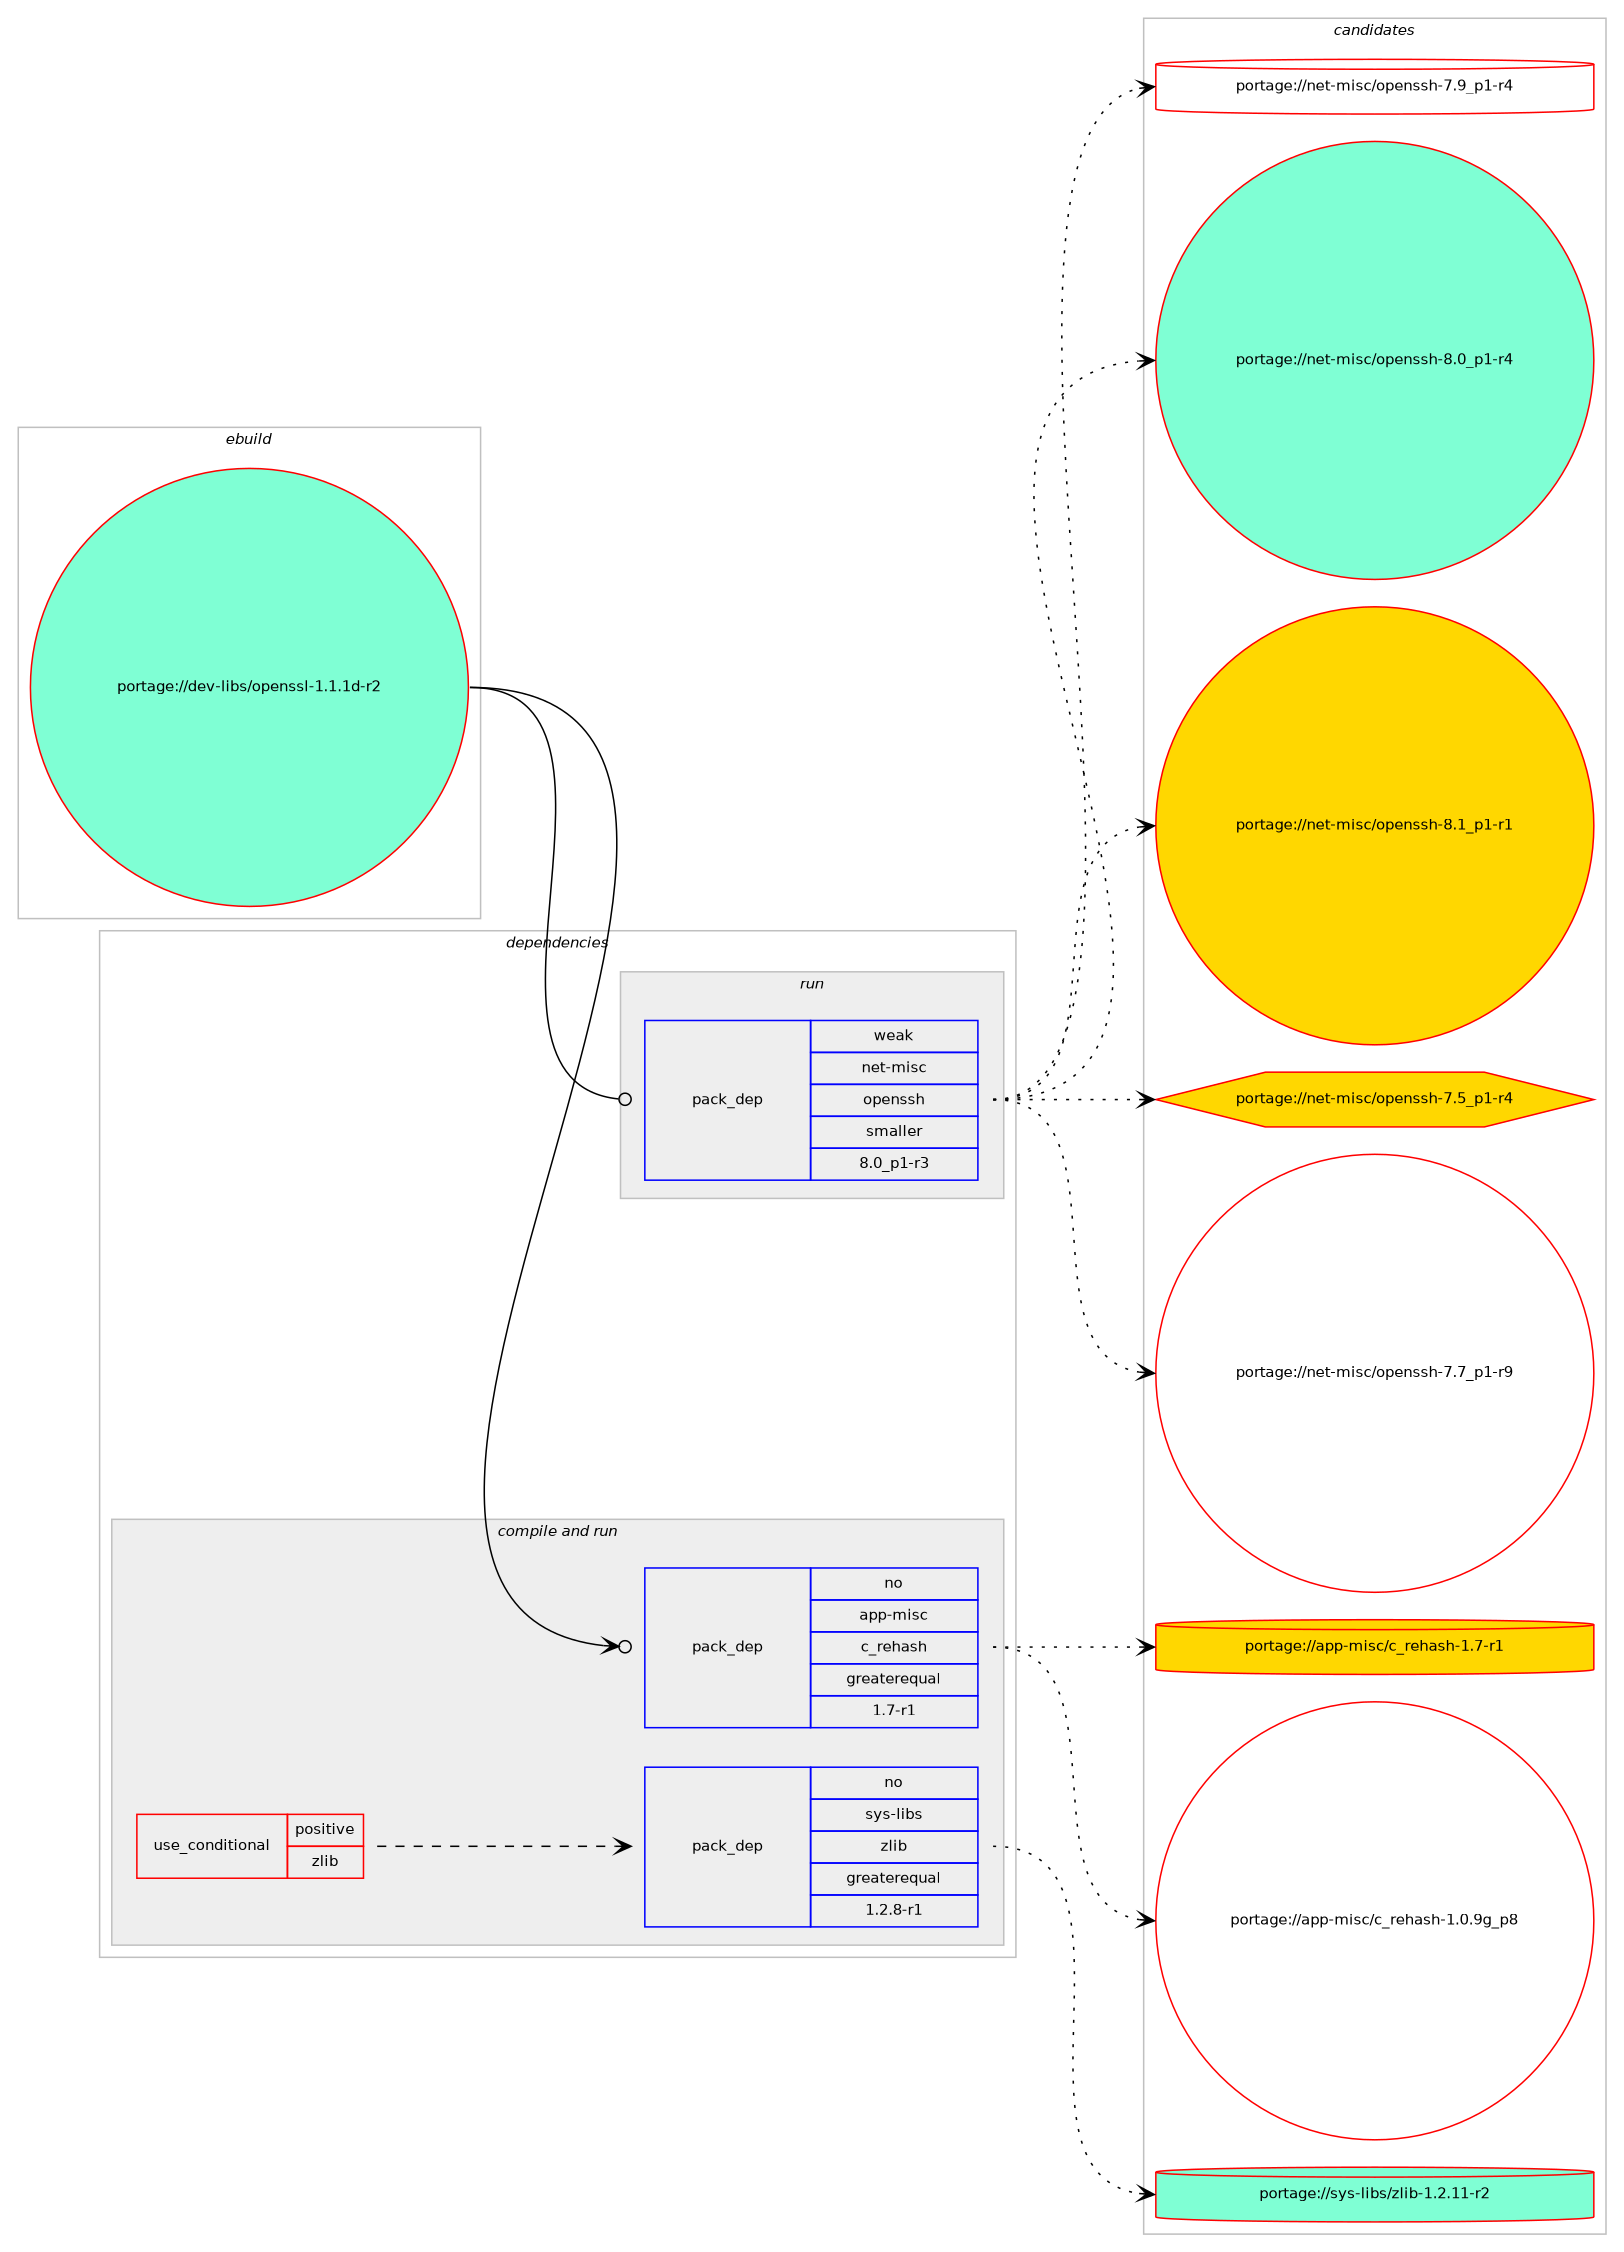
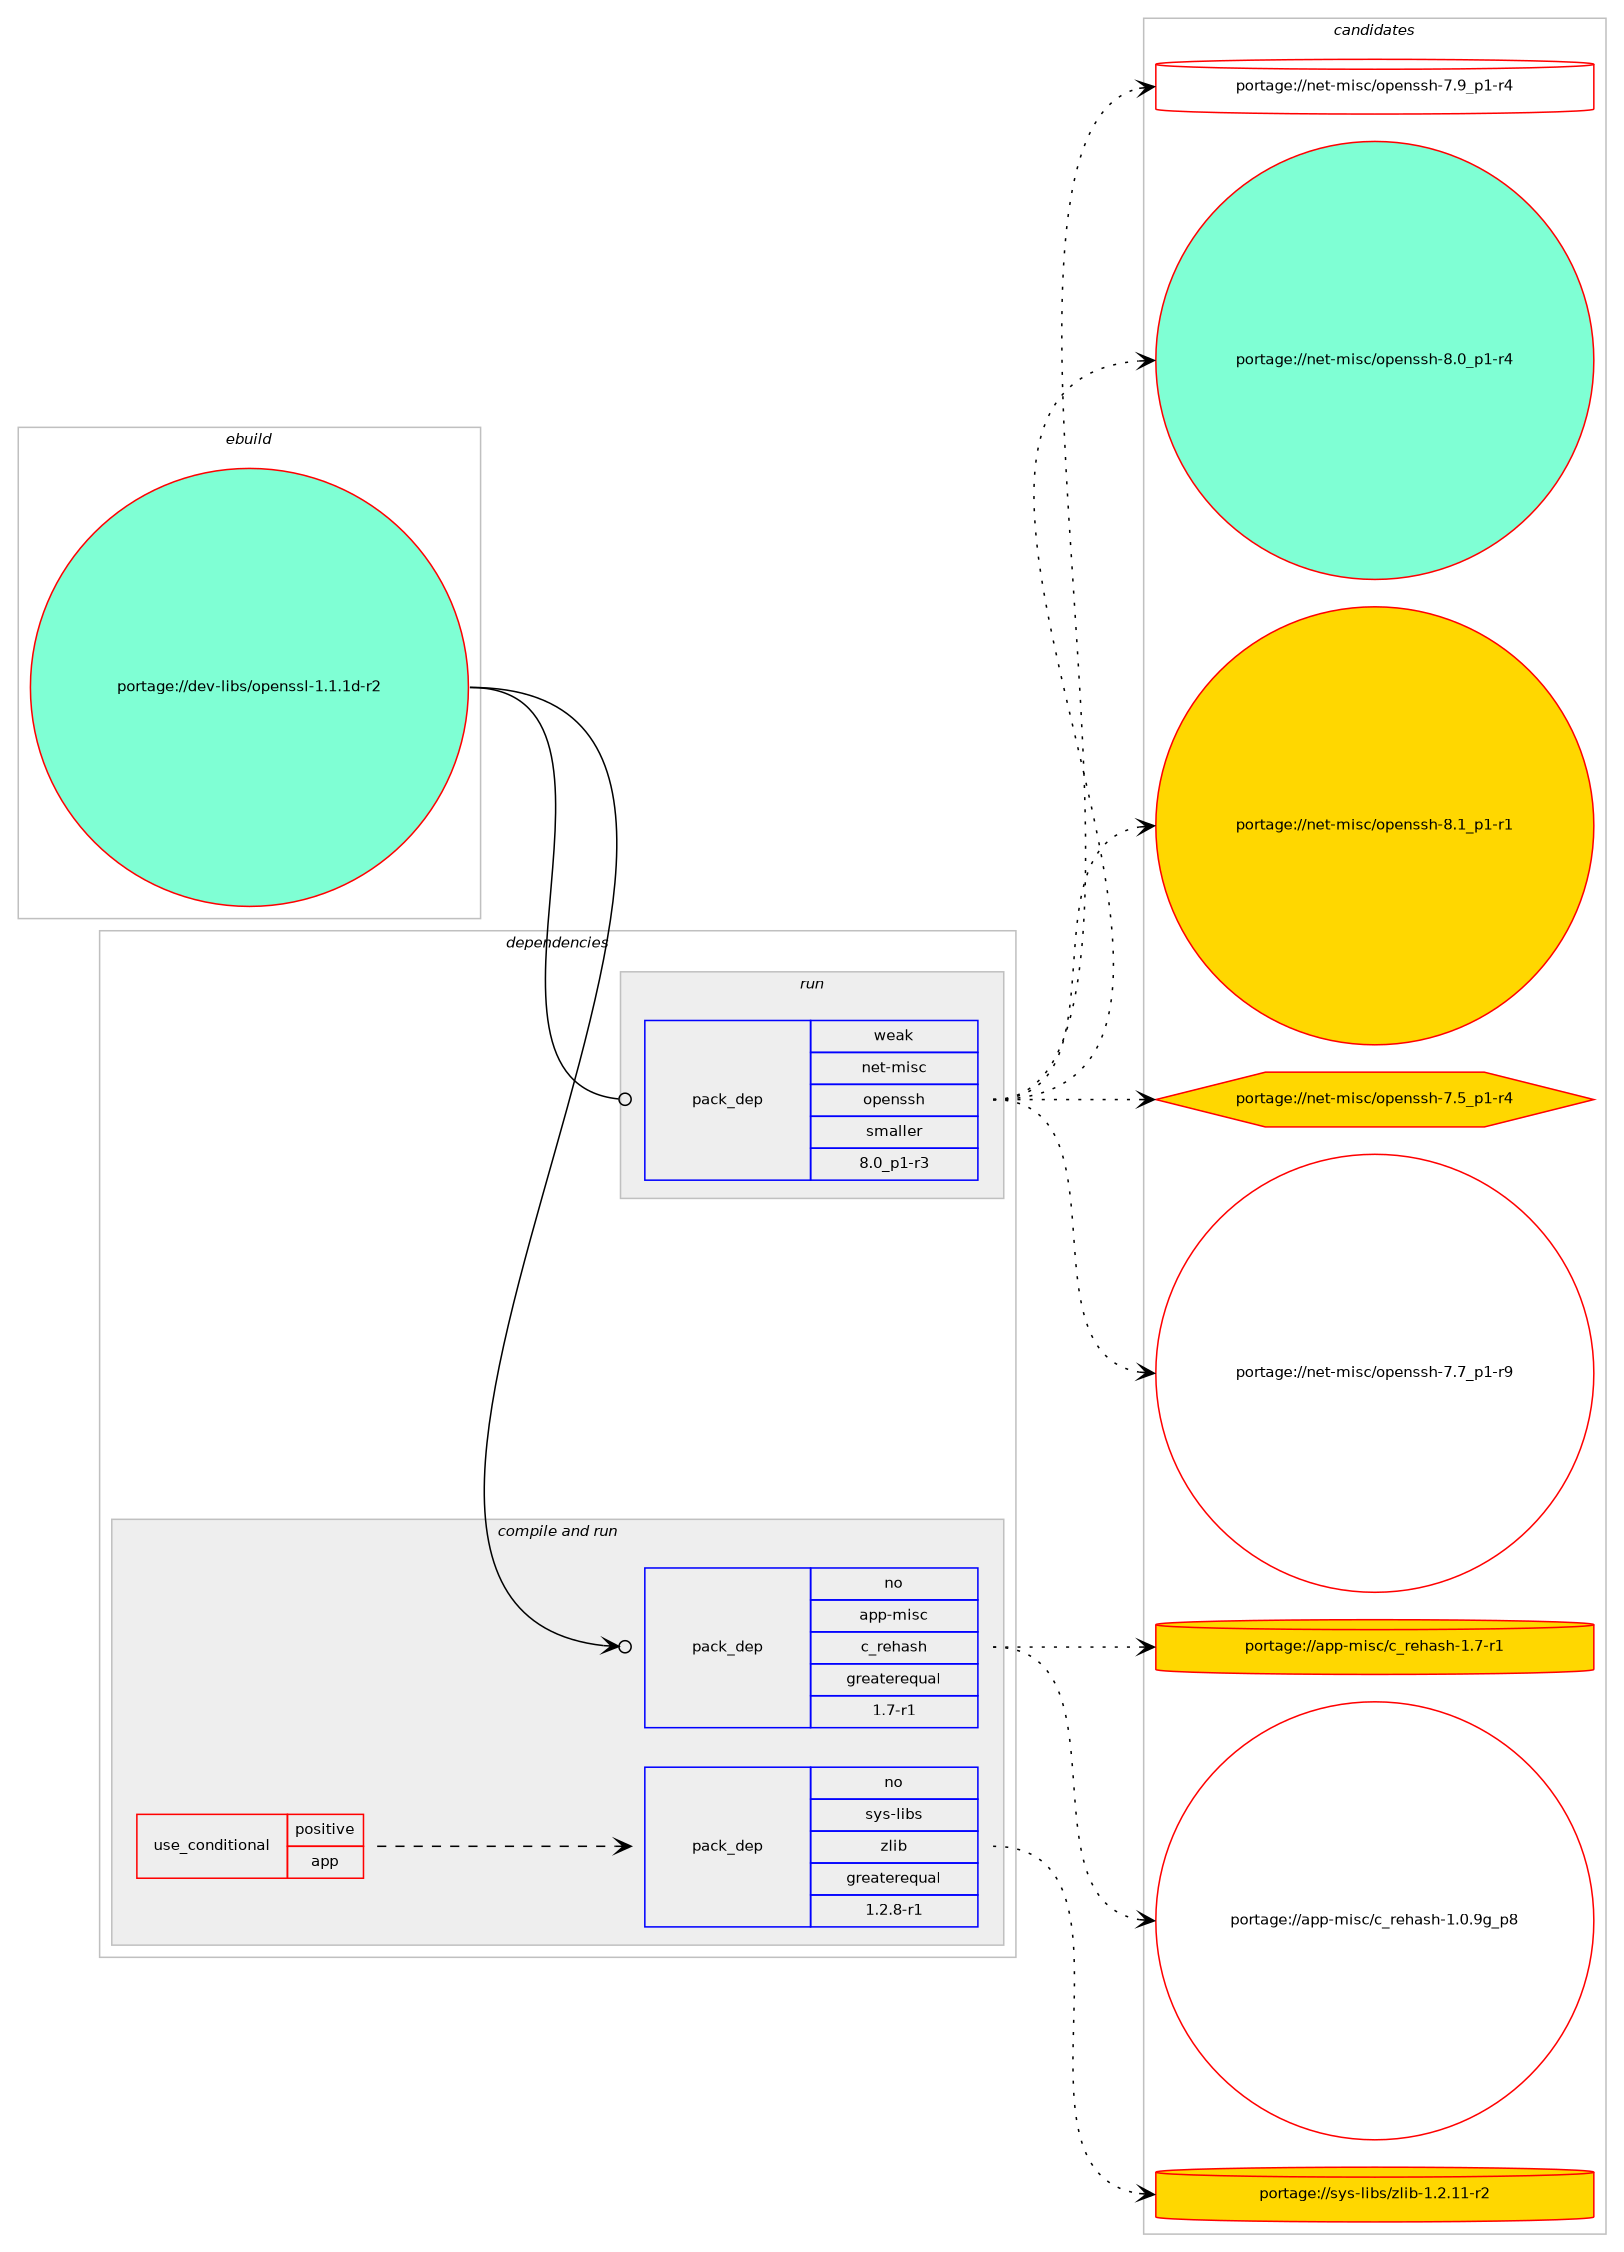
node "use_conditional": text "zlib" -> "app"
node "portage://sys-libs/zlib-1.2.11-r2": fillcolor aquamarine -> gold
